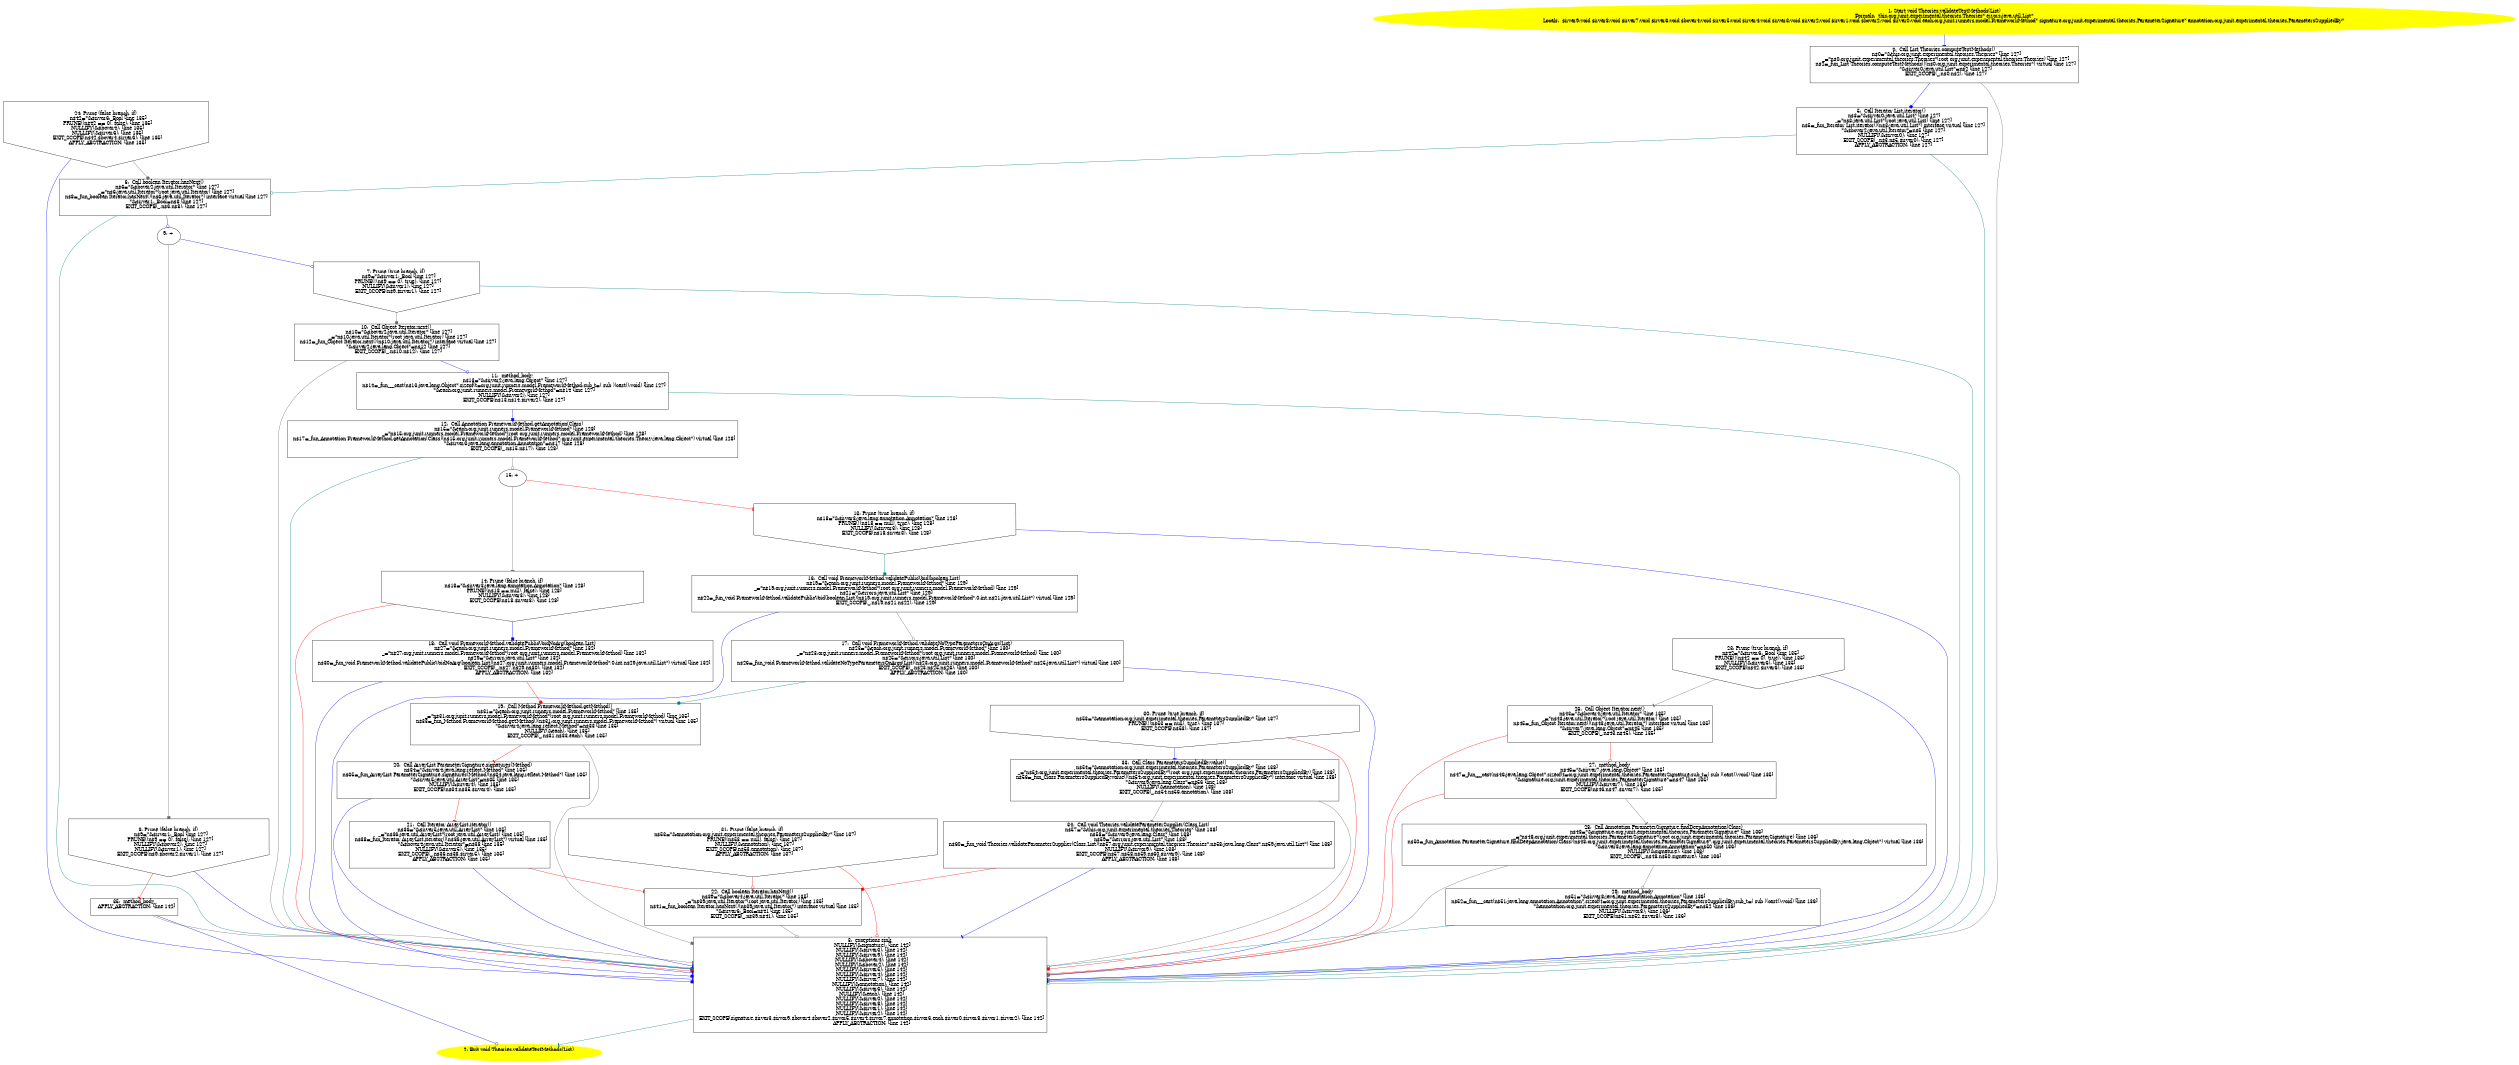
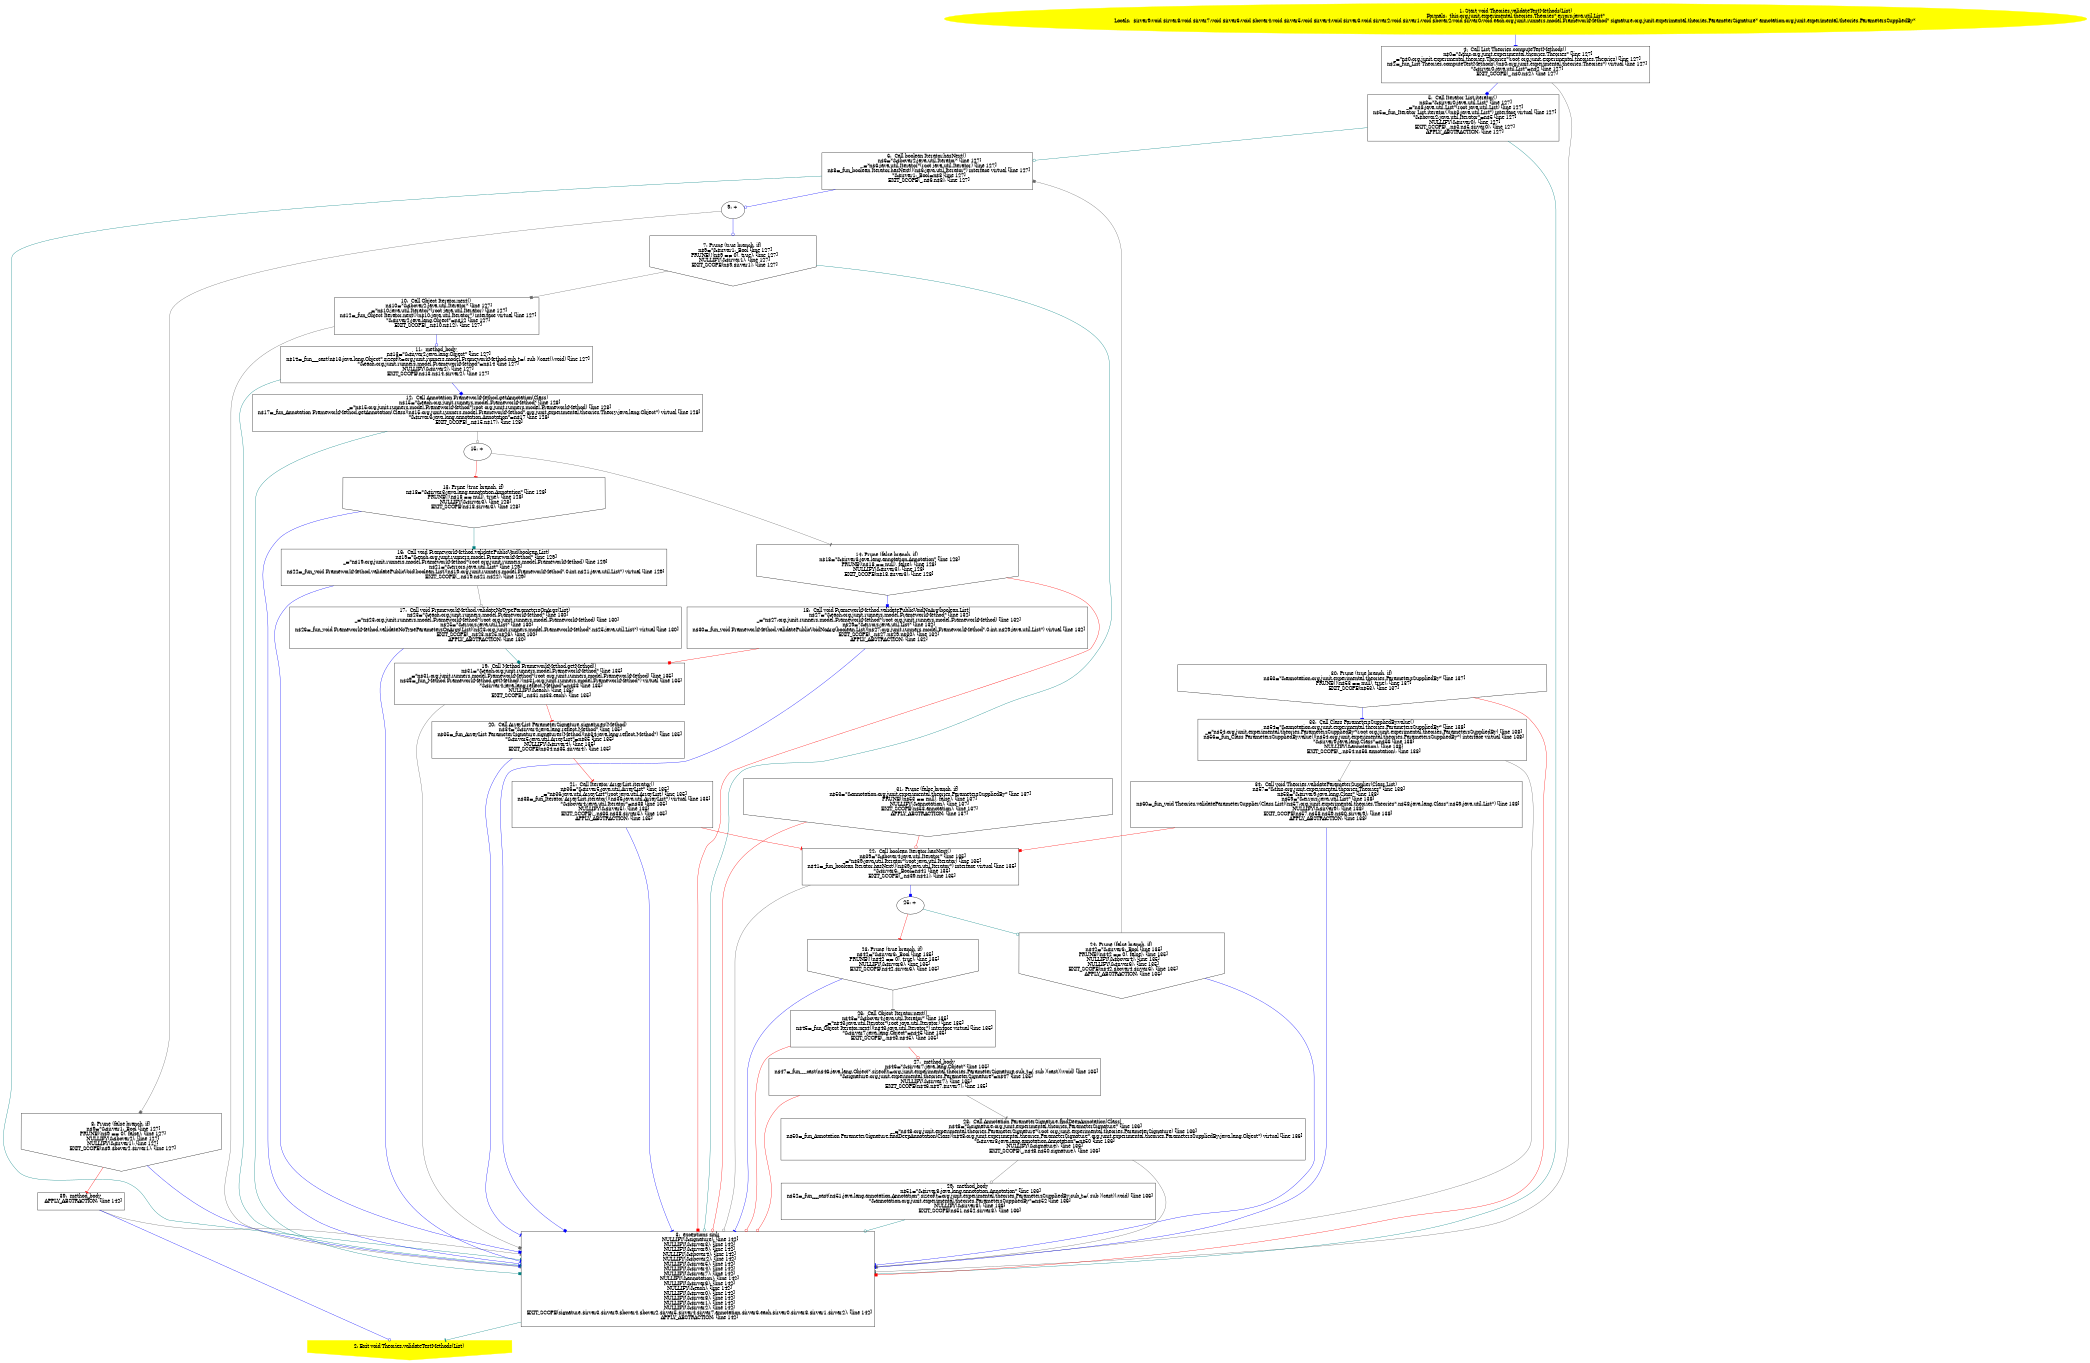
node "25: +": added
node "35:  method_body APPLY_ABSTRACTION; [line 142]": label "35:  method_body APPLY_ABSTRACTION; [line 142]" -> "39:  method_body APPLY_ABSTRACTION; [line 142]"
node "2: Exit void Theories.validateTestMethods(List)": shape ellipse -> invhouse
